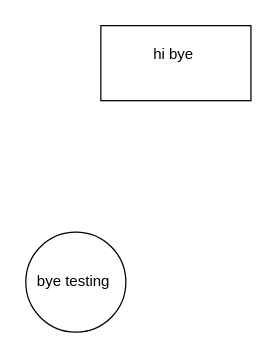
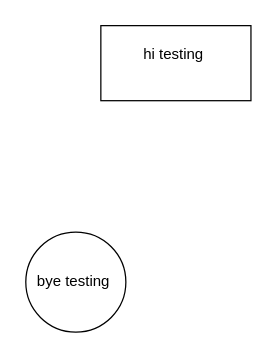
node "hi bye": label "hi bye" -> "hi testing"
